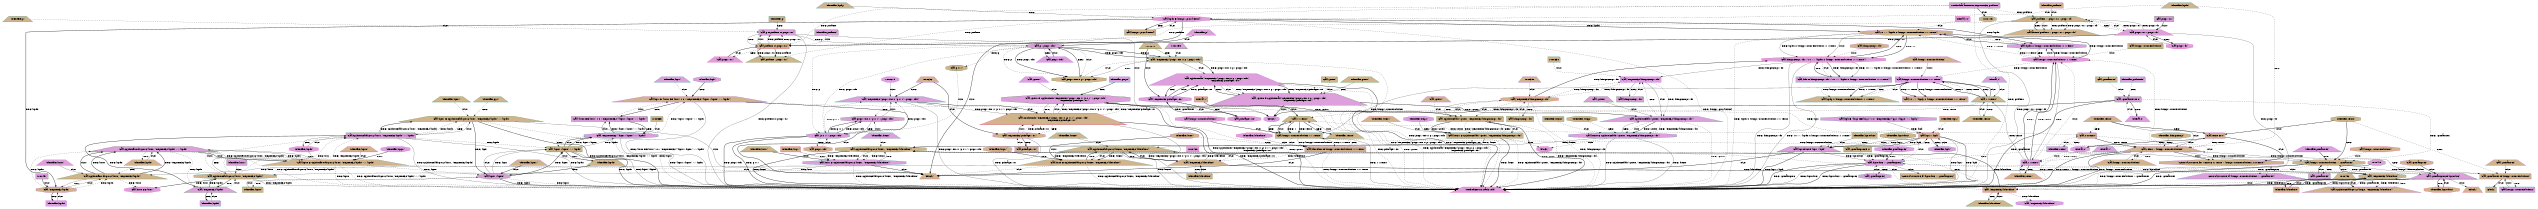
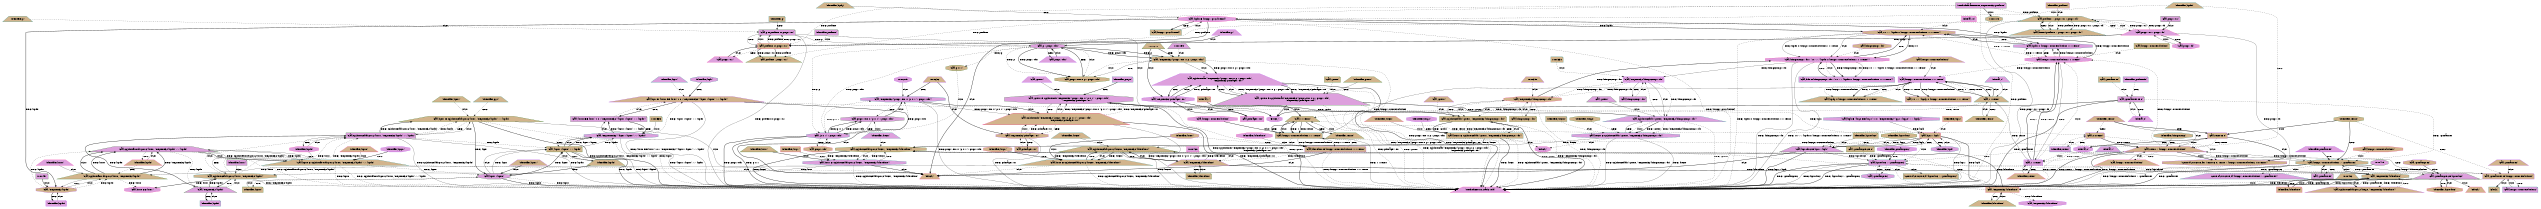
edge "1000210" -> "(Call,(OPJ_INT32)(p_cp->tx0 + p * p_cp->tdx))": style solid -> bold
node "(Call,(OPJ_INT32)(p_cp->tx0 + (p + 1) * p_cp->tdx))": shape trapezium -> octagon
edge "(Call,p_image->x0)" -> "(Call,(OPJ_INT32)p_image->x0)": label "DDG: *p_max_res" -> "AST: "
edge "(Call,p_cp->tx0 + (p + 1) * p_cp->tdx)" -> "(Call,(OPJ_INT32)(p_cp->tx0 + (p + 1) * p_cp->tdx))": style solid -> bold
node "(Call,p_image->x0)": shape octagon -> note
